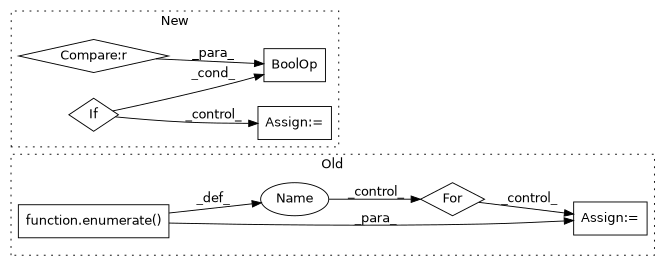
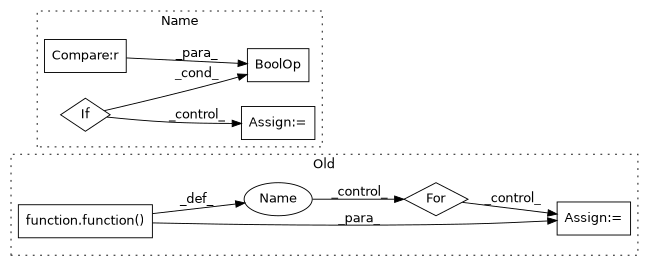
cluster "New": label "New" -> "Name"
node "Compare:r": shape diamond -> box
node "function.enumerate()": label "function.enumerate()" -> "function.function()"
